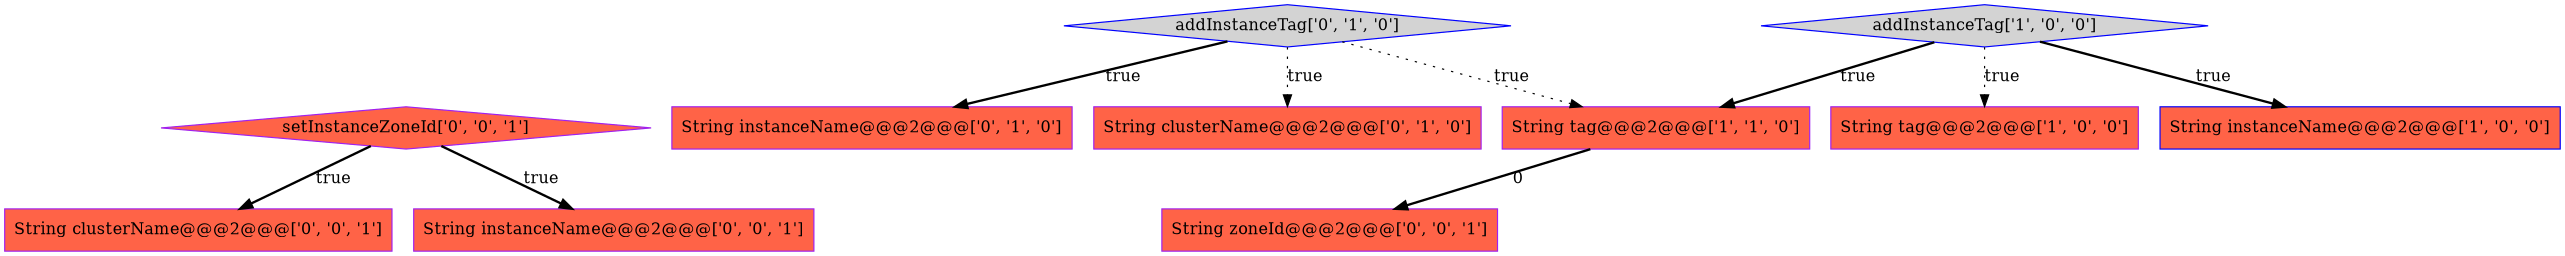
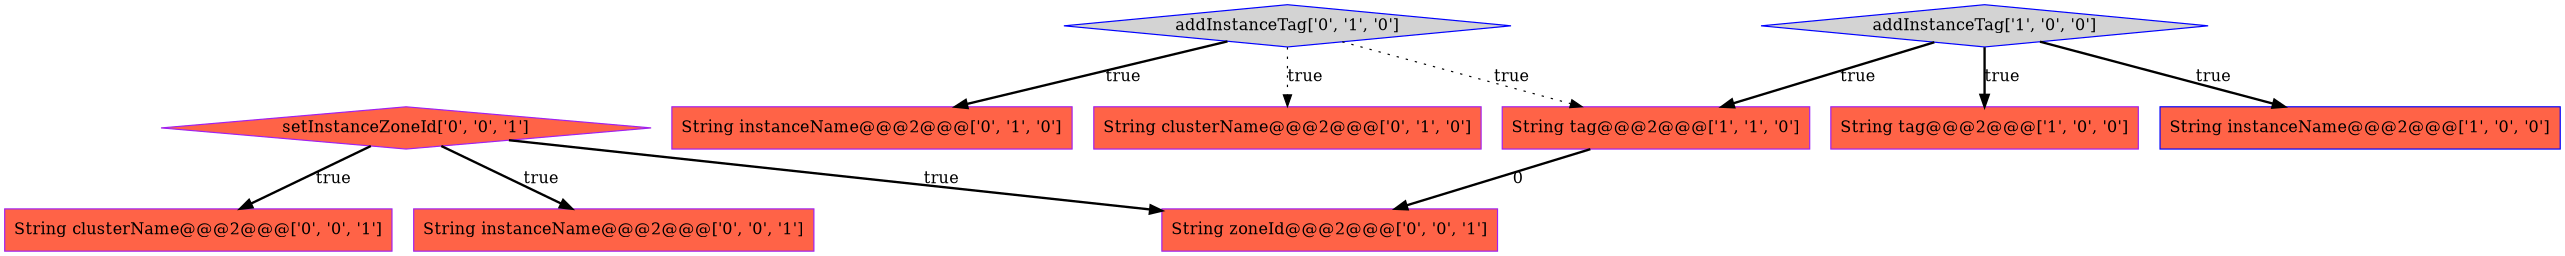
edge "addInstanceTag['1', '0', '0']" -> "String tag@@@2@@@['1', '0', '0']": style dotted -> bold
edge "setInstanceZoneId['0', '0', '1']" -> "String zoneId@@@2@@@['0', '0', '1']": added, label "true"
